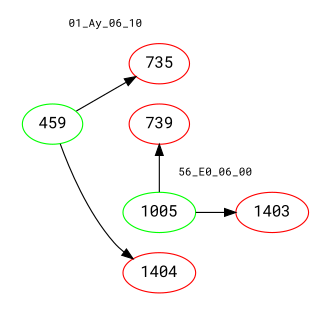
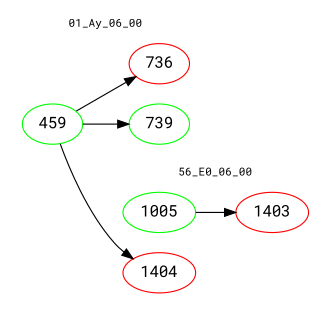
cluster "01_Ay_06_10": label "01_Ay_06_10" -> "01_Ay_06_00"
node "735": label "735" -> "736"
node "739": color red -> green
edge "1005" -> "739": now "459" -> "739"
